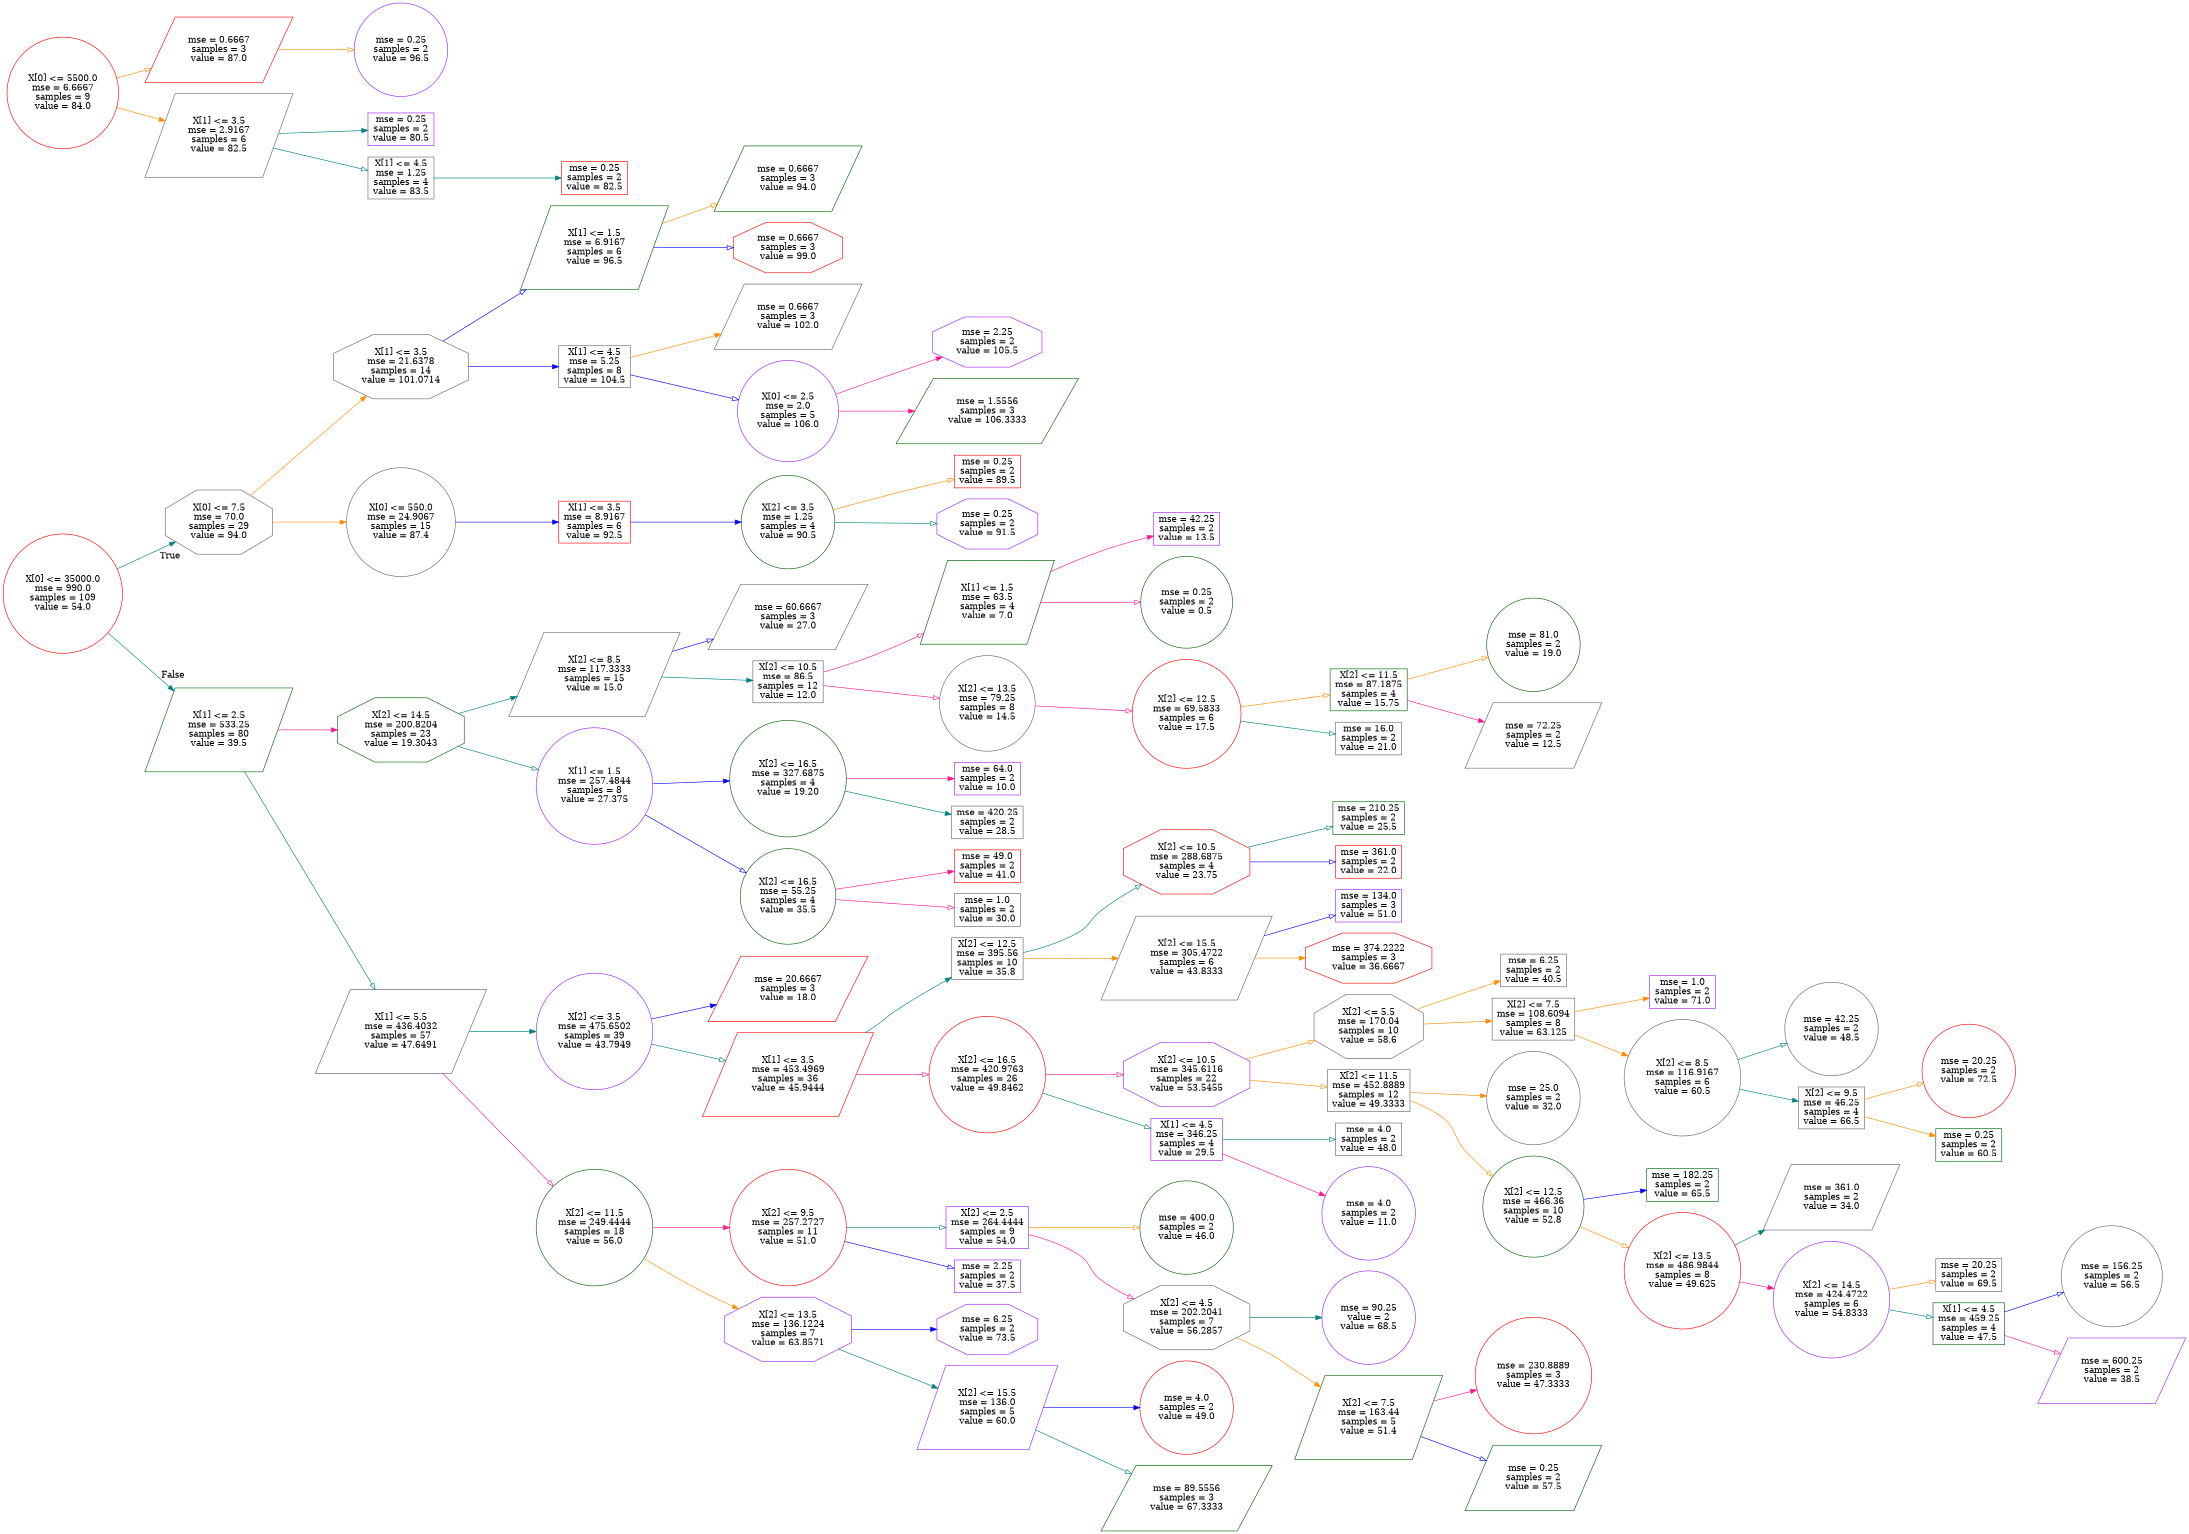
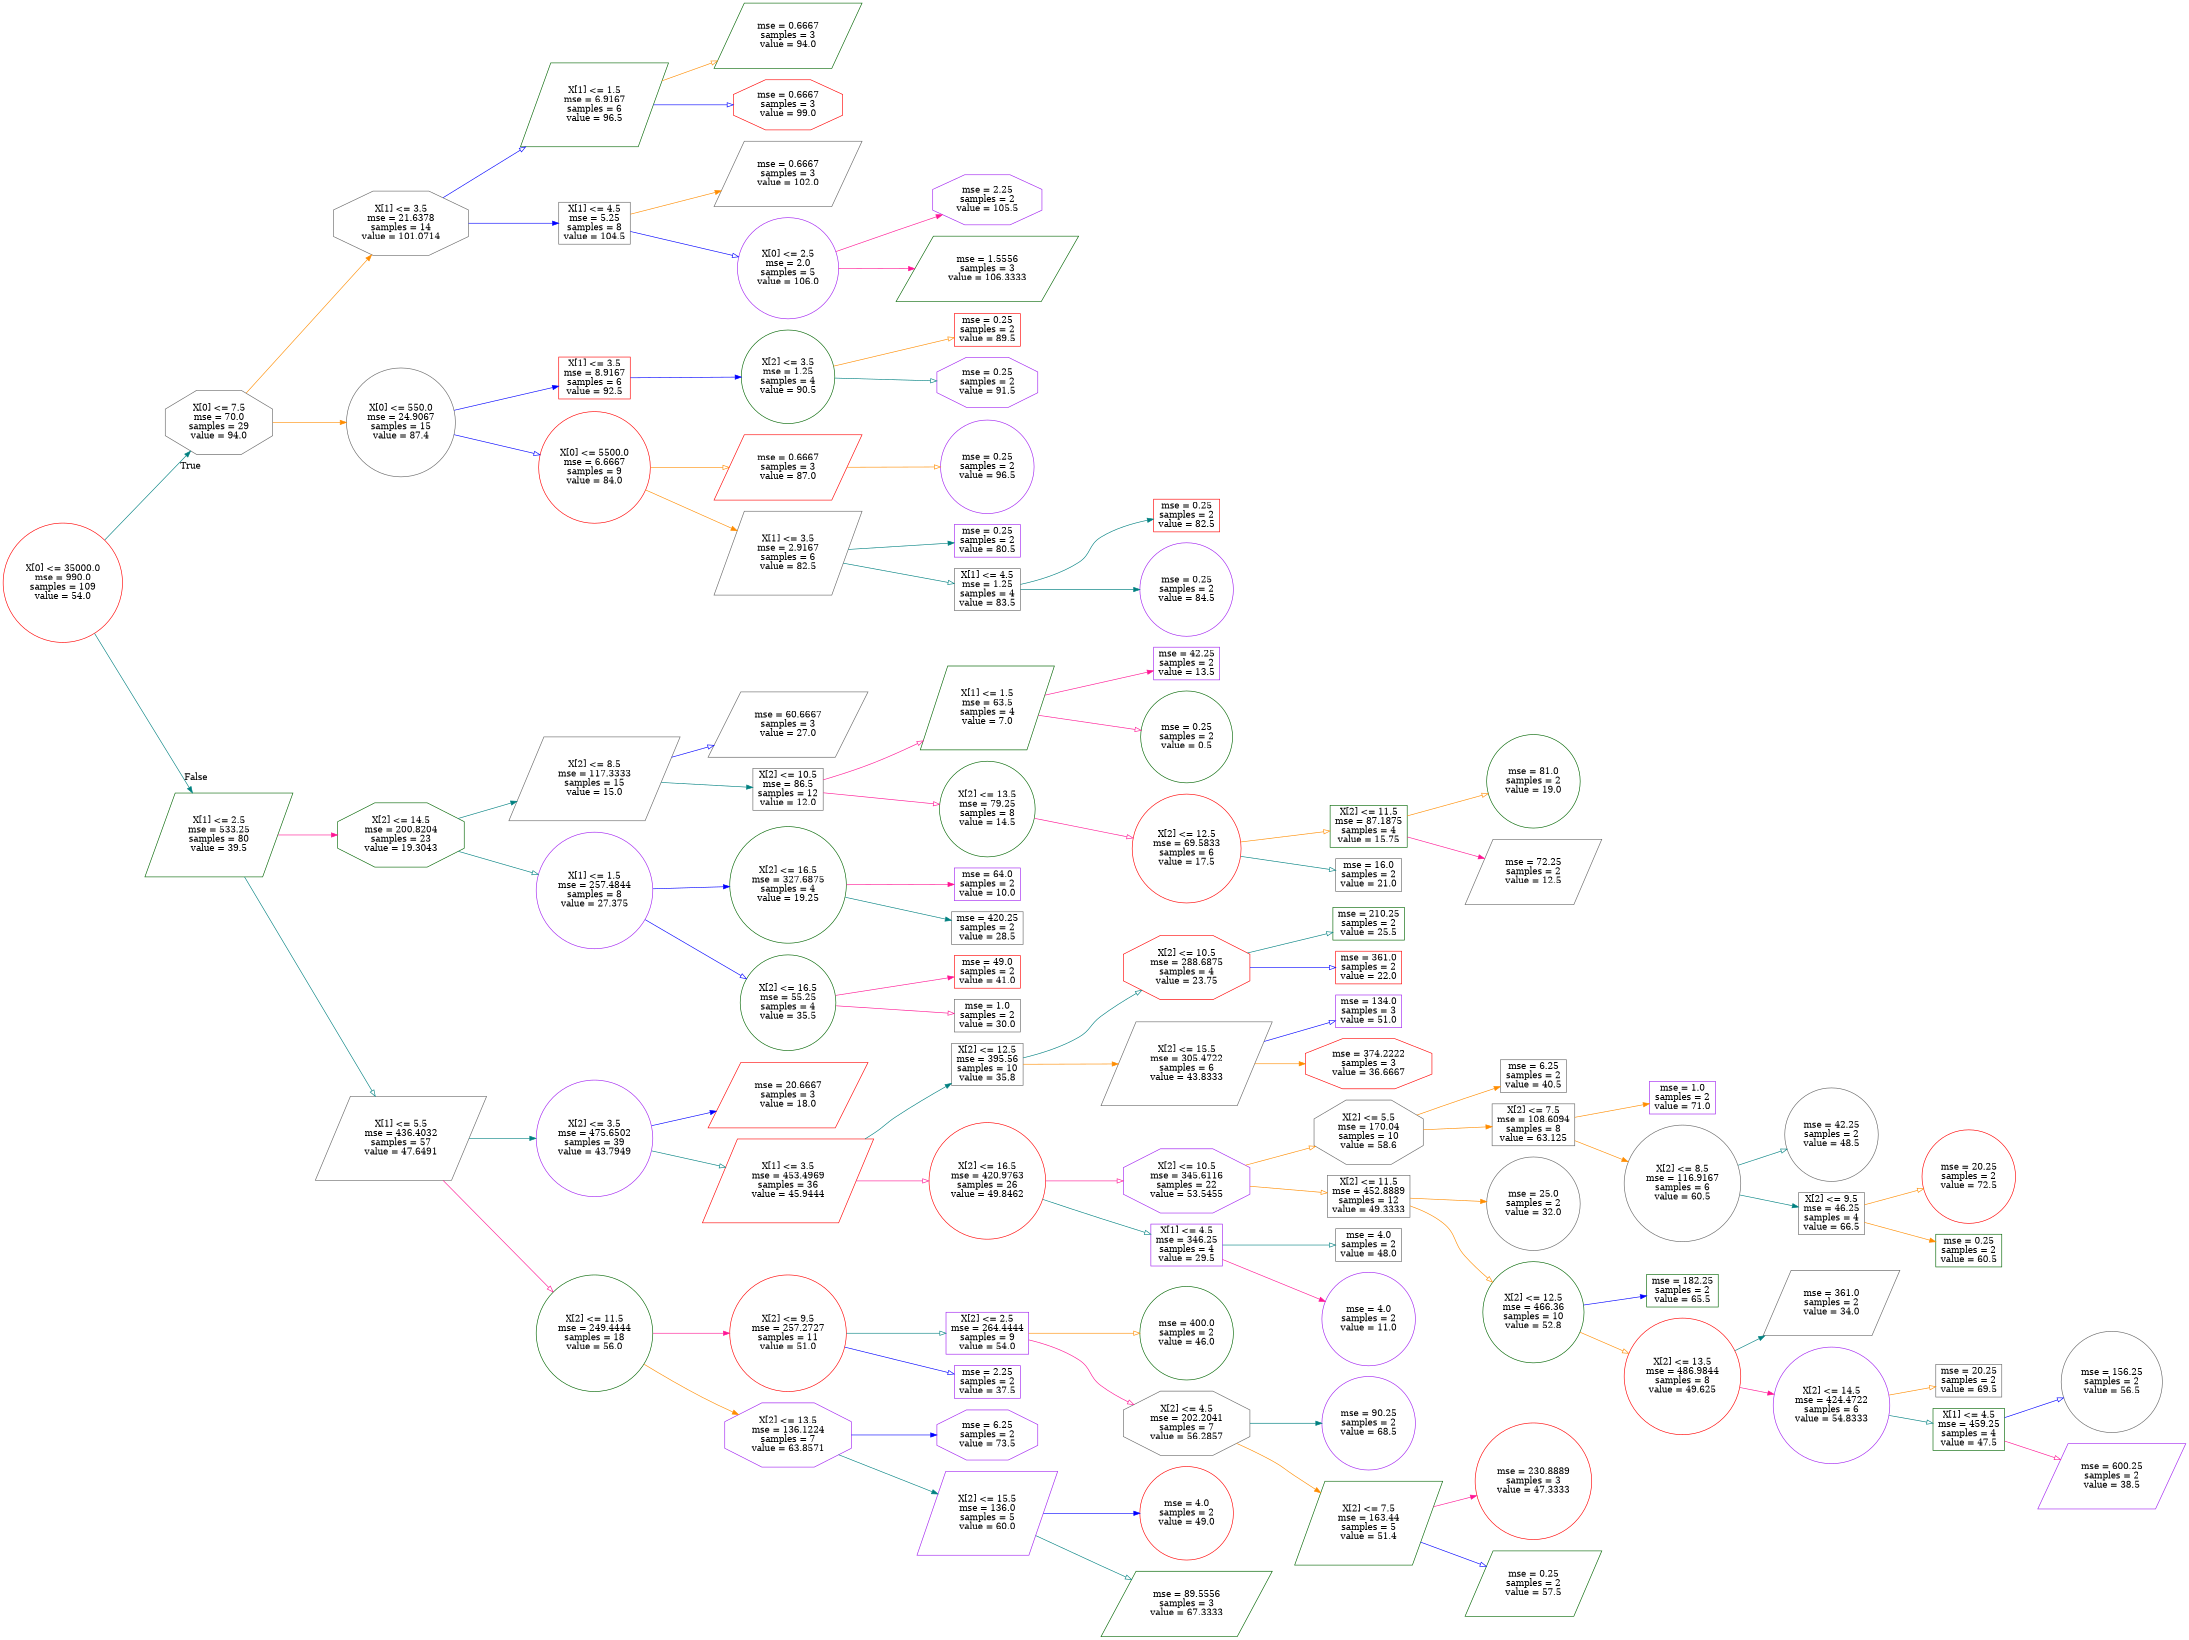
edge "X[0] <= 550.0 mse = 24.9067 samples = 15 value = 87.4" -> "X[0] <= 5500.0 mse = 6.6667 samples = 9 value = 84.0": added
node "mse = 0.25 samples = 2 value = 84.5": added
node "X[2] <= 13.5 mse = 79.25 samples = 8 value = 14.5": color gray40 -> darkgreen
node "X[2] <= 16.5 mse = 327.6875 samples = 4 value = 19.20": label "X[2] <= 16.5 mse = 327.6875 samples = 4 value = 19.20" -> "X[2] <= 16.5 mse = 327.6875 samples = 4 value = 19.25"
node "mse = 90.25 value = 2 value = 68.5": label "mse = 90.25 value = 2 value = 68.5" -> "mse = 90.25 samples = 2 value = 68.5"
